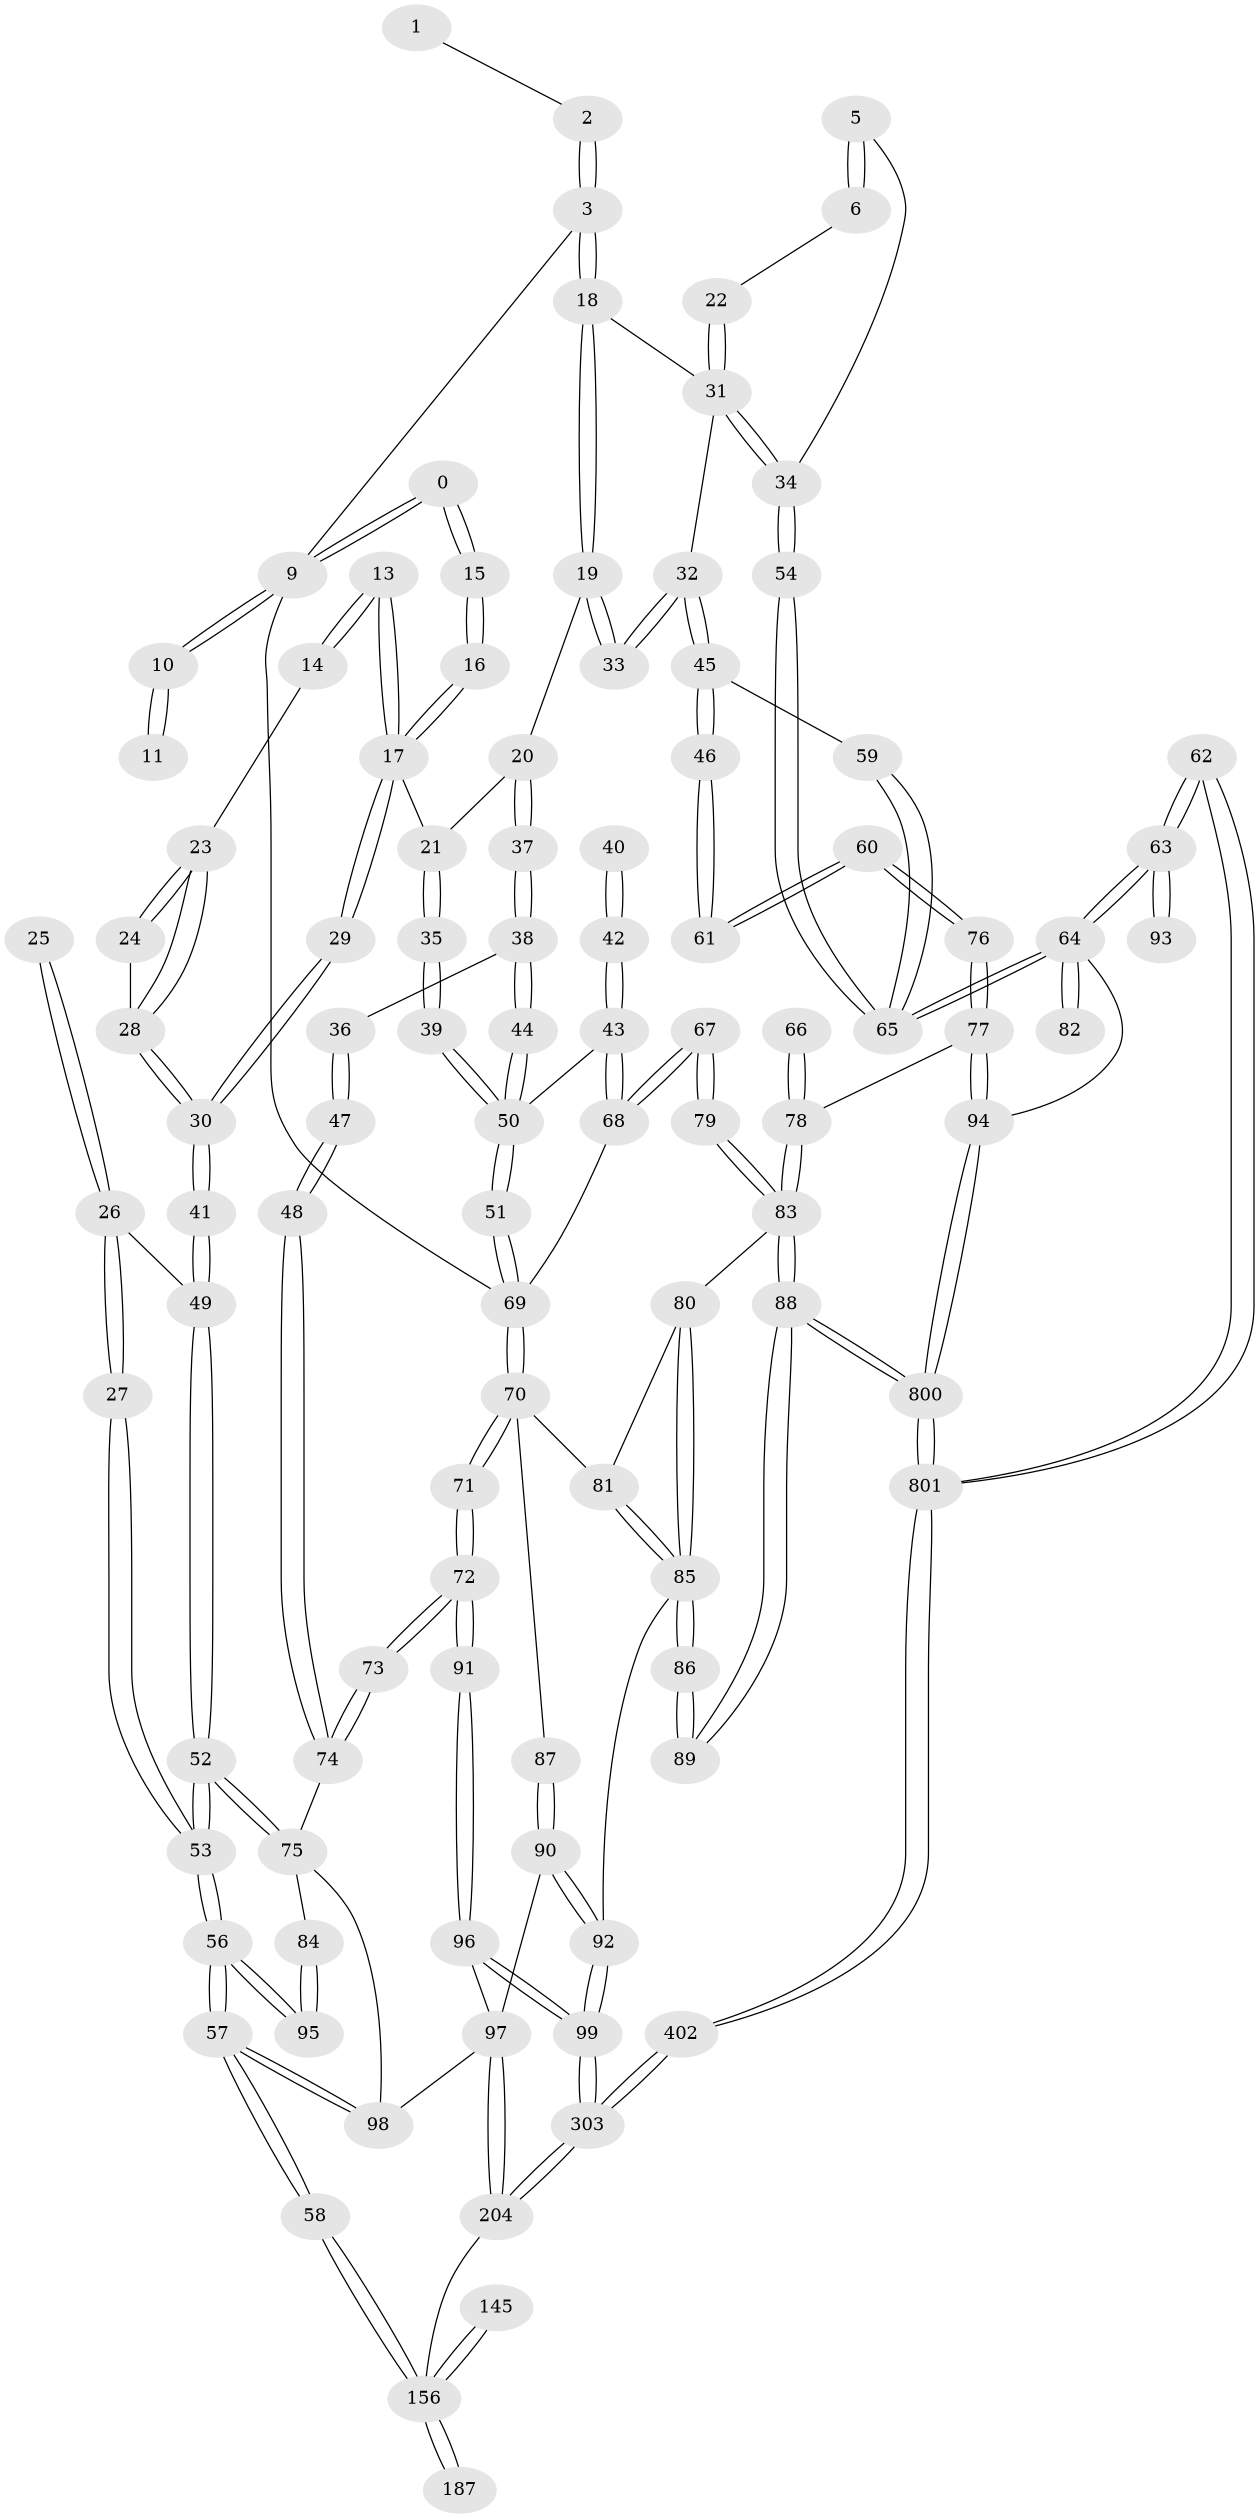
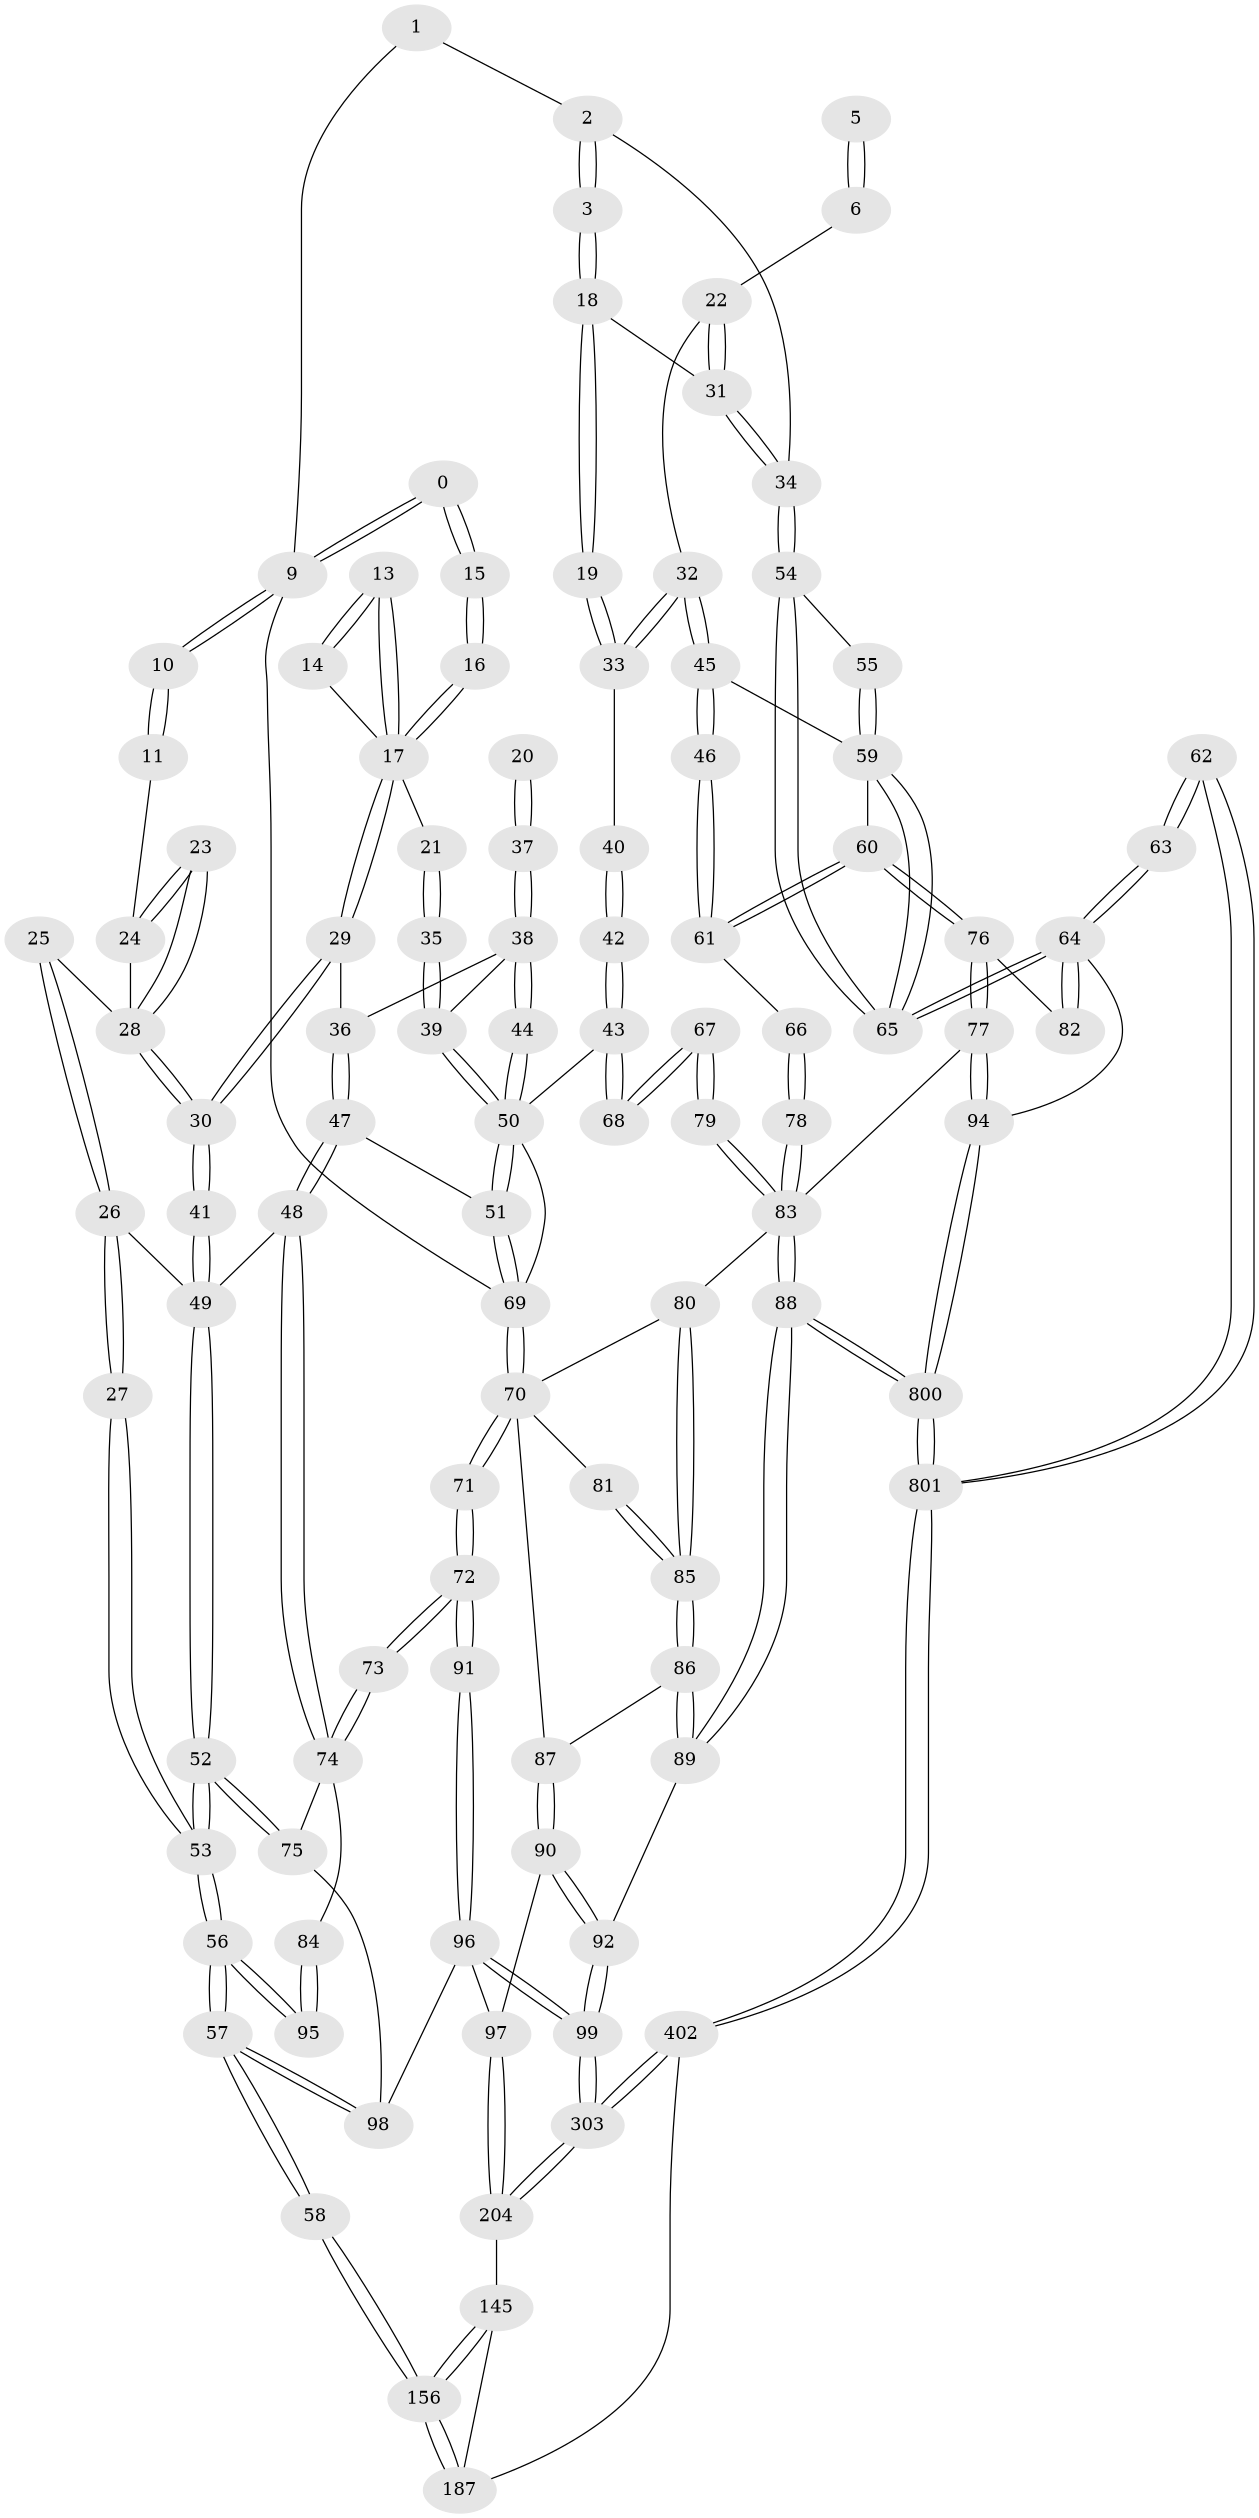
edge "5" -- "34": now "2" -- "34"
edge "3" -- "9": now "1" -- "9"
edge "31" -- "32": now "22" -- "32"
edge "19" -- "20": removed
node "55": added
edge "14" -- "23": now "14" -- "17"
edge "33" -- "40": added
edge "20" -- "21": removed
edge "59" -- "60": added
edge "11" -- "24": added
node "93": removed
edge "25" -- "28": added
edge "38" -- "39": added
edge "61" -- "66": added
edge "76" -- "82": added
edge "29" -- "36": added
edge "77" -- "78": now "77" -- "83"
edge "47" -- "51": added
edge "68" -- "69": now "50" -- "69"
edge "48" -- "49": added
edge "80" -- "81": now "80" -- "70"
edge "86" -- "87": added
edge "85" -- "92": now "89" -- "92"
edge "75" -- "84": now "74" -- "84"
edge "97" -- "98": now "96" -- "98"
edge "204" -- "156": now "204" -- "145"
edge "402" -- "187": added
edge "145" -- "187": added
